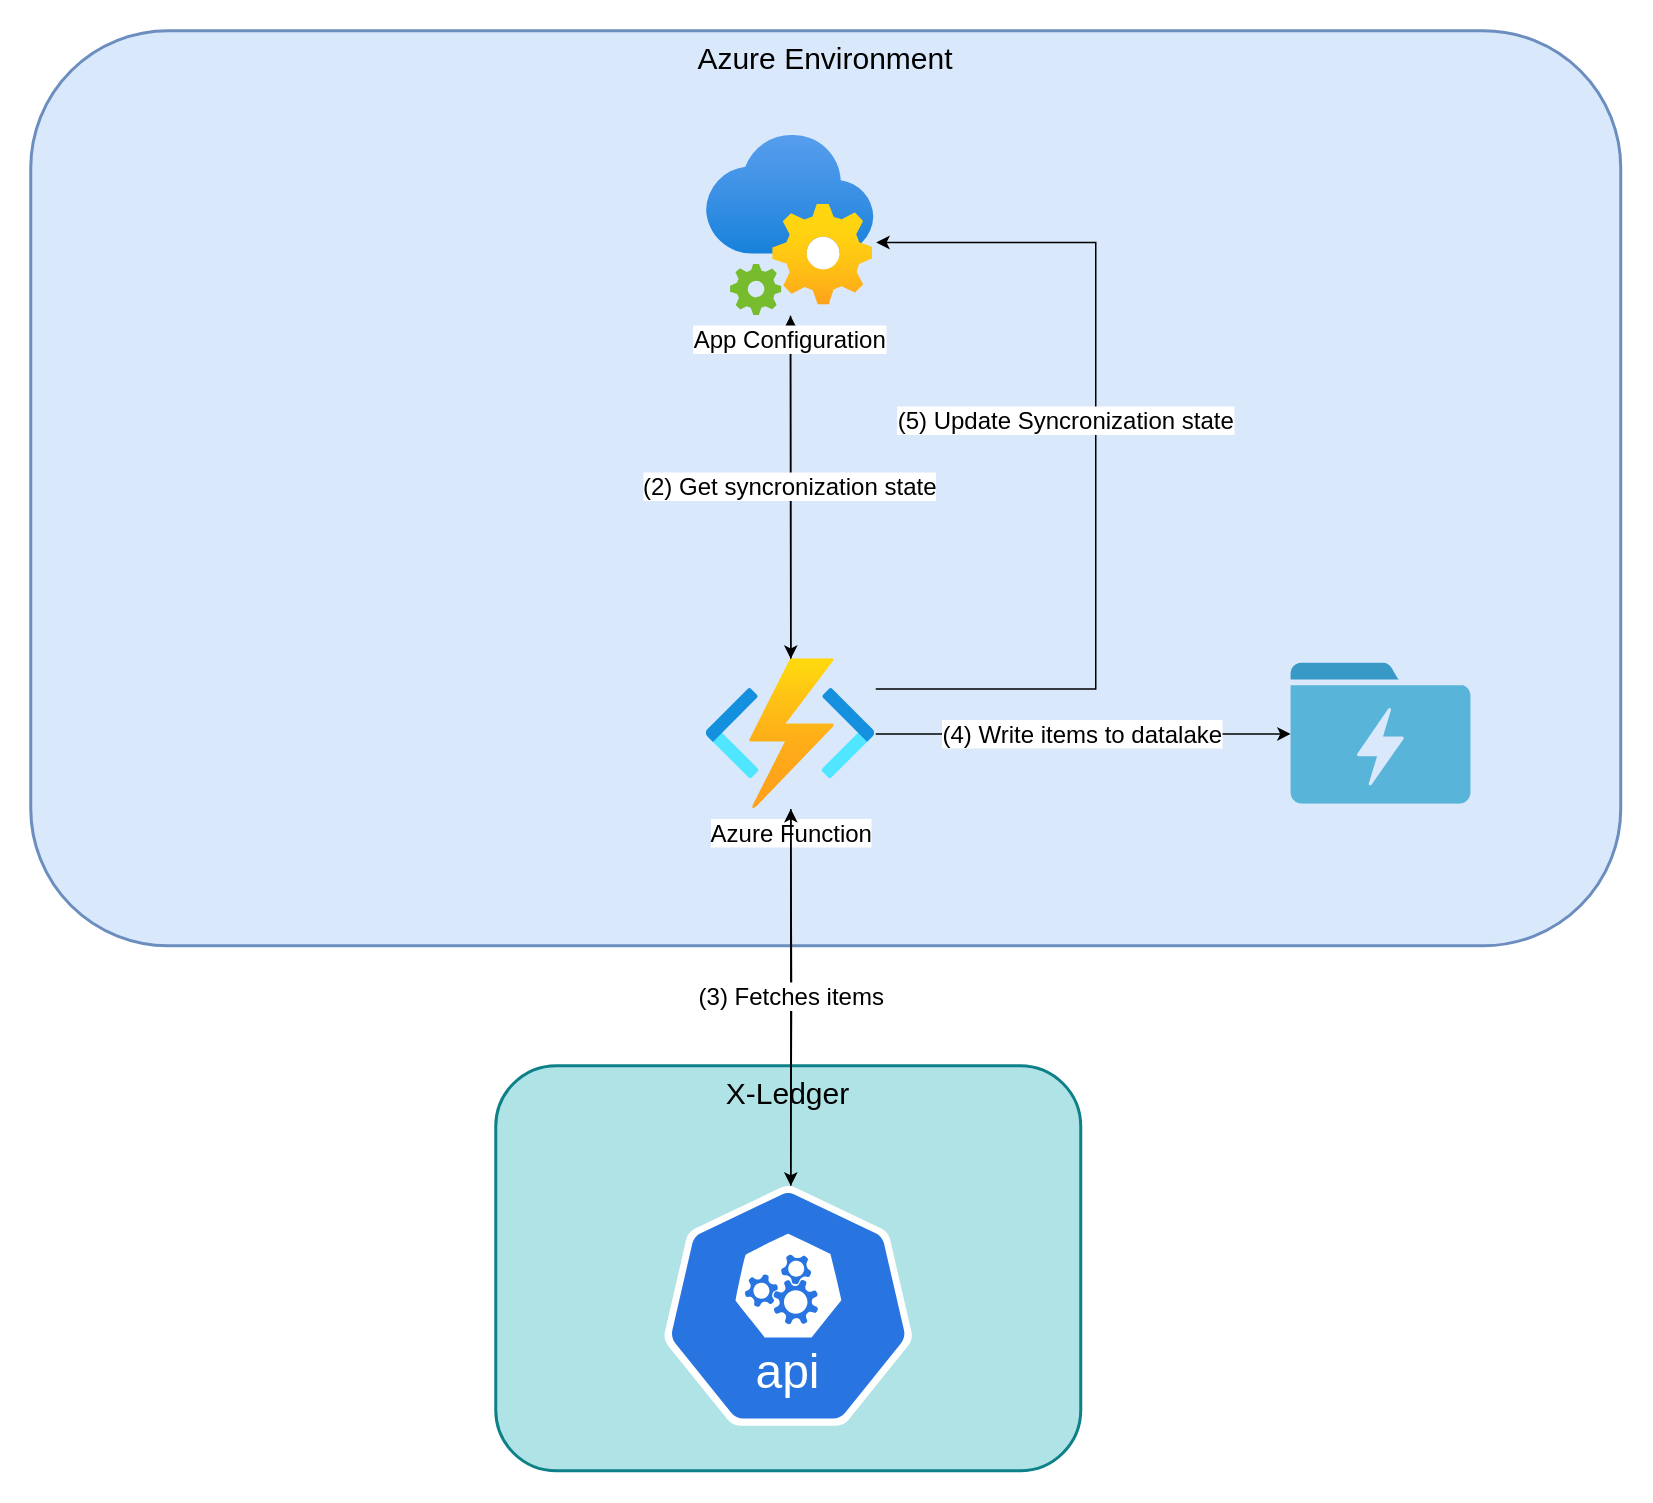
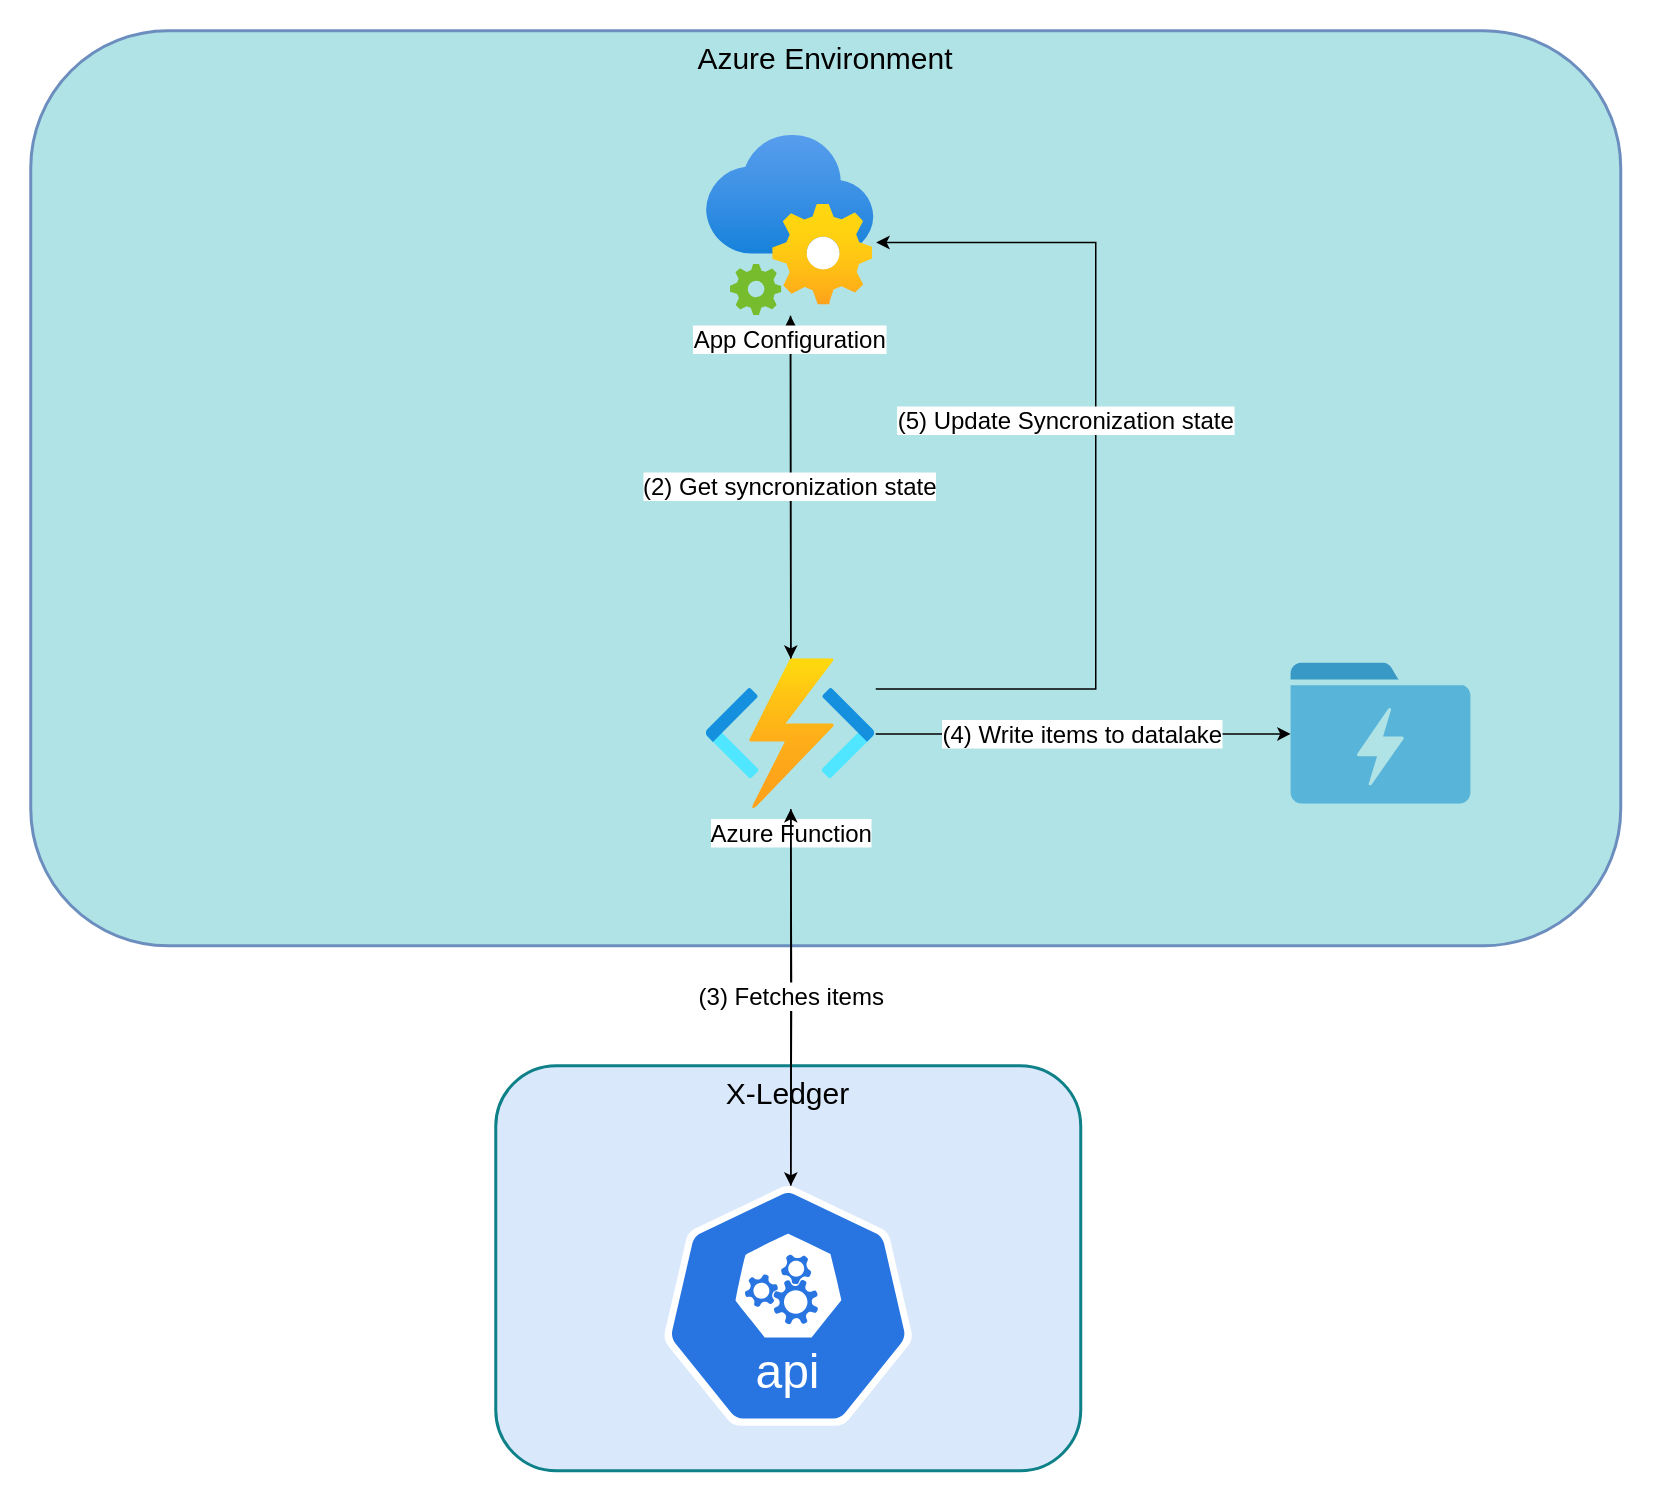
node "Azure Environment": fillcolor #dae8fc -> #b0e3e6
node "X-Ledger": fillcolor #b0e3e6 -> #dae8fc
